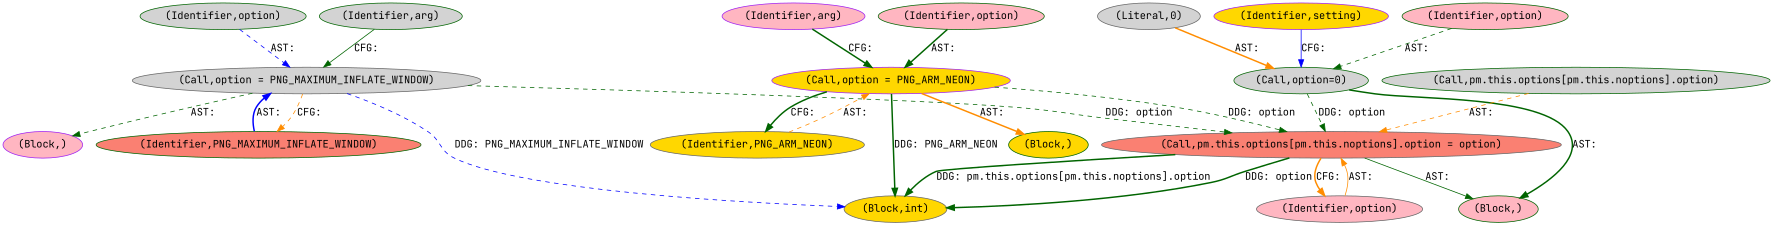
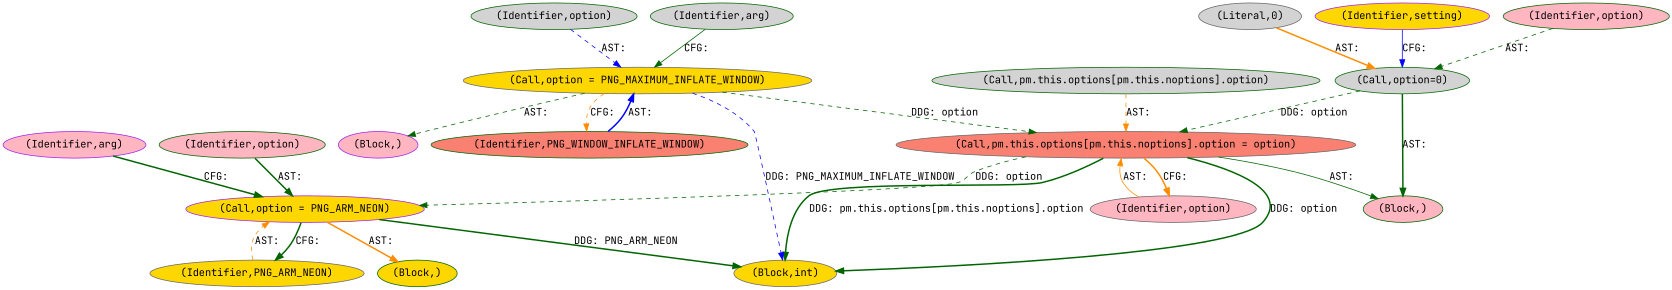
node "(Call,option = PNG_MAXIMUM_INFLATE_WINDOW)": fillcolor lightgrey -> gold
edge "(Call,option = PNG_ARM_NEON)" -> "(Call,pm.this.options[pm.this.noptions].option = option)": reversed
node "(Identifier,PNG_MAXIMUM_INFLATE_WINDOW)": label "(Identifier,PNG_MAXIMUM_INFLATE_WINDOW)" -> "(Identifier,PNG_WINDOW_INFLATE_WINDOW)"
